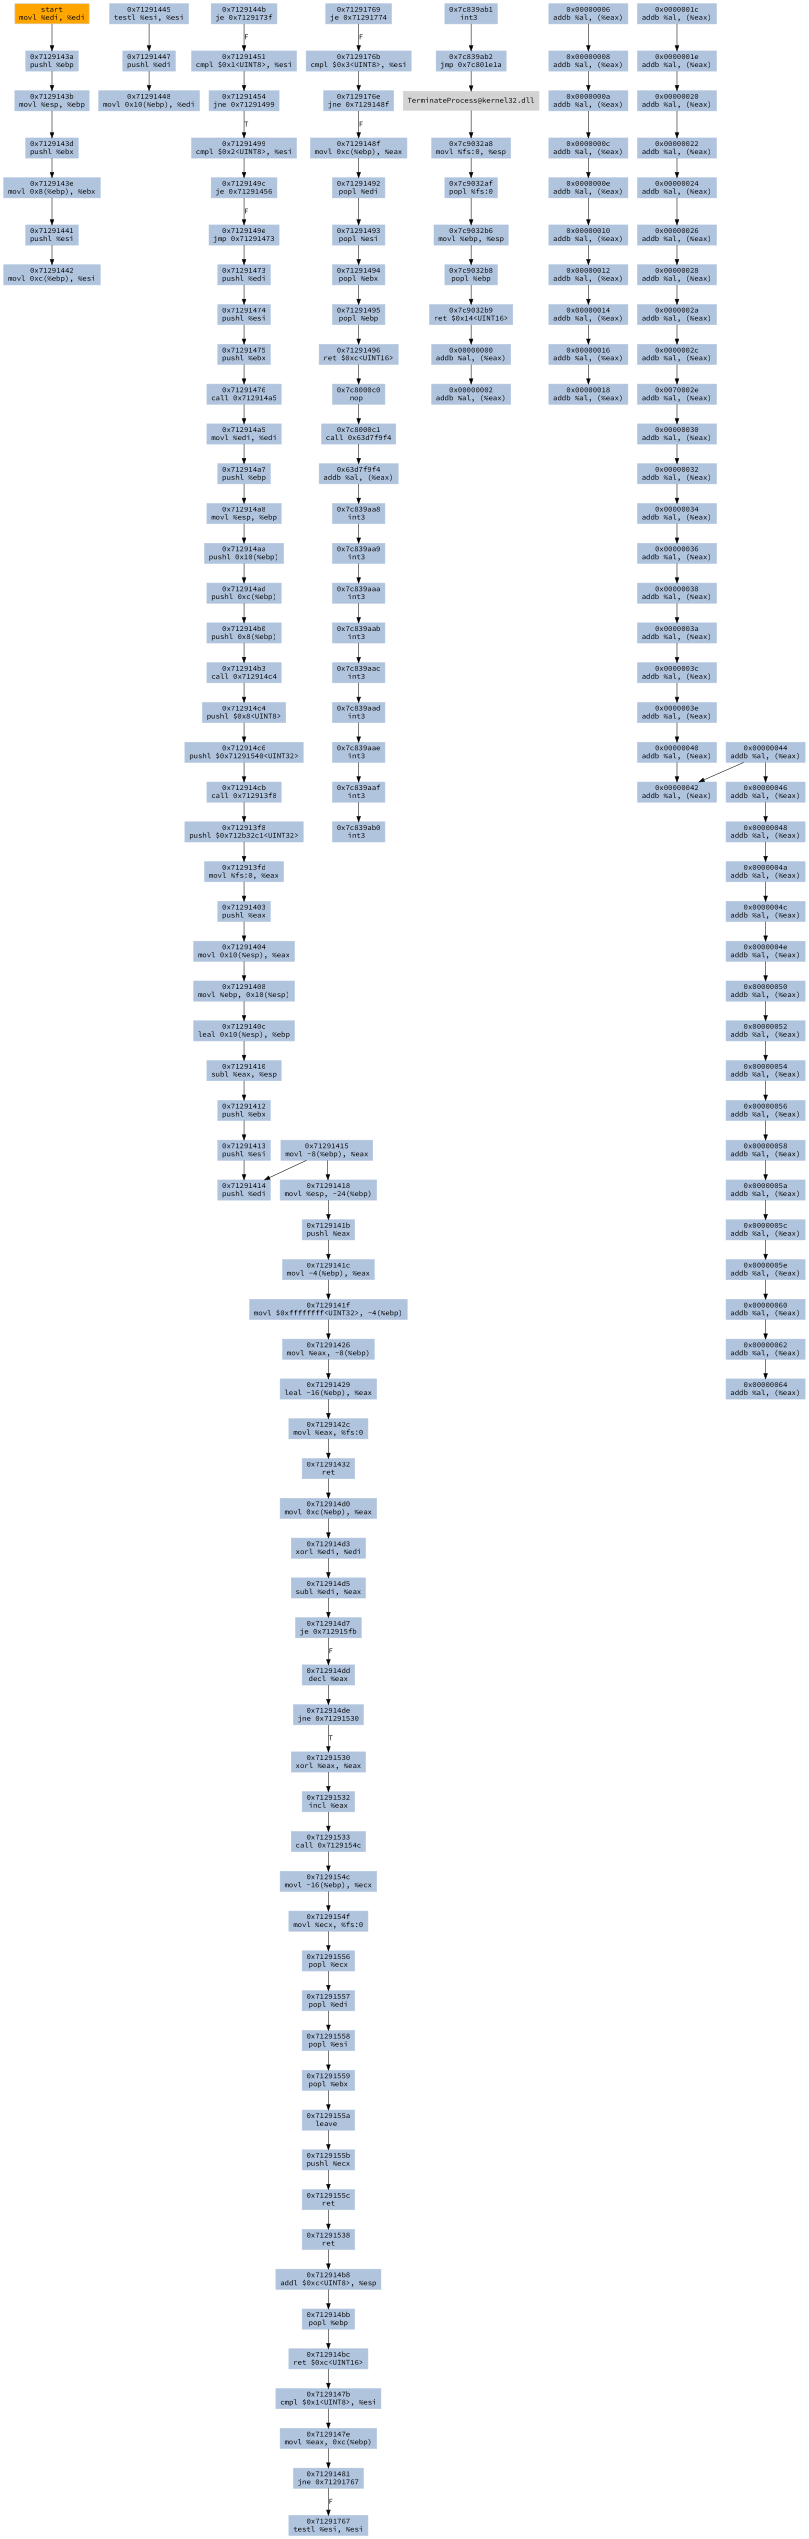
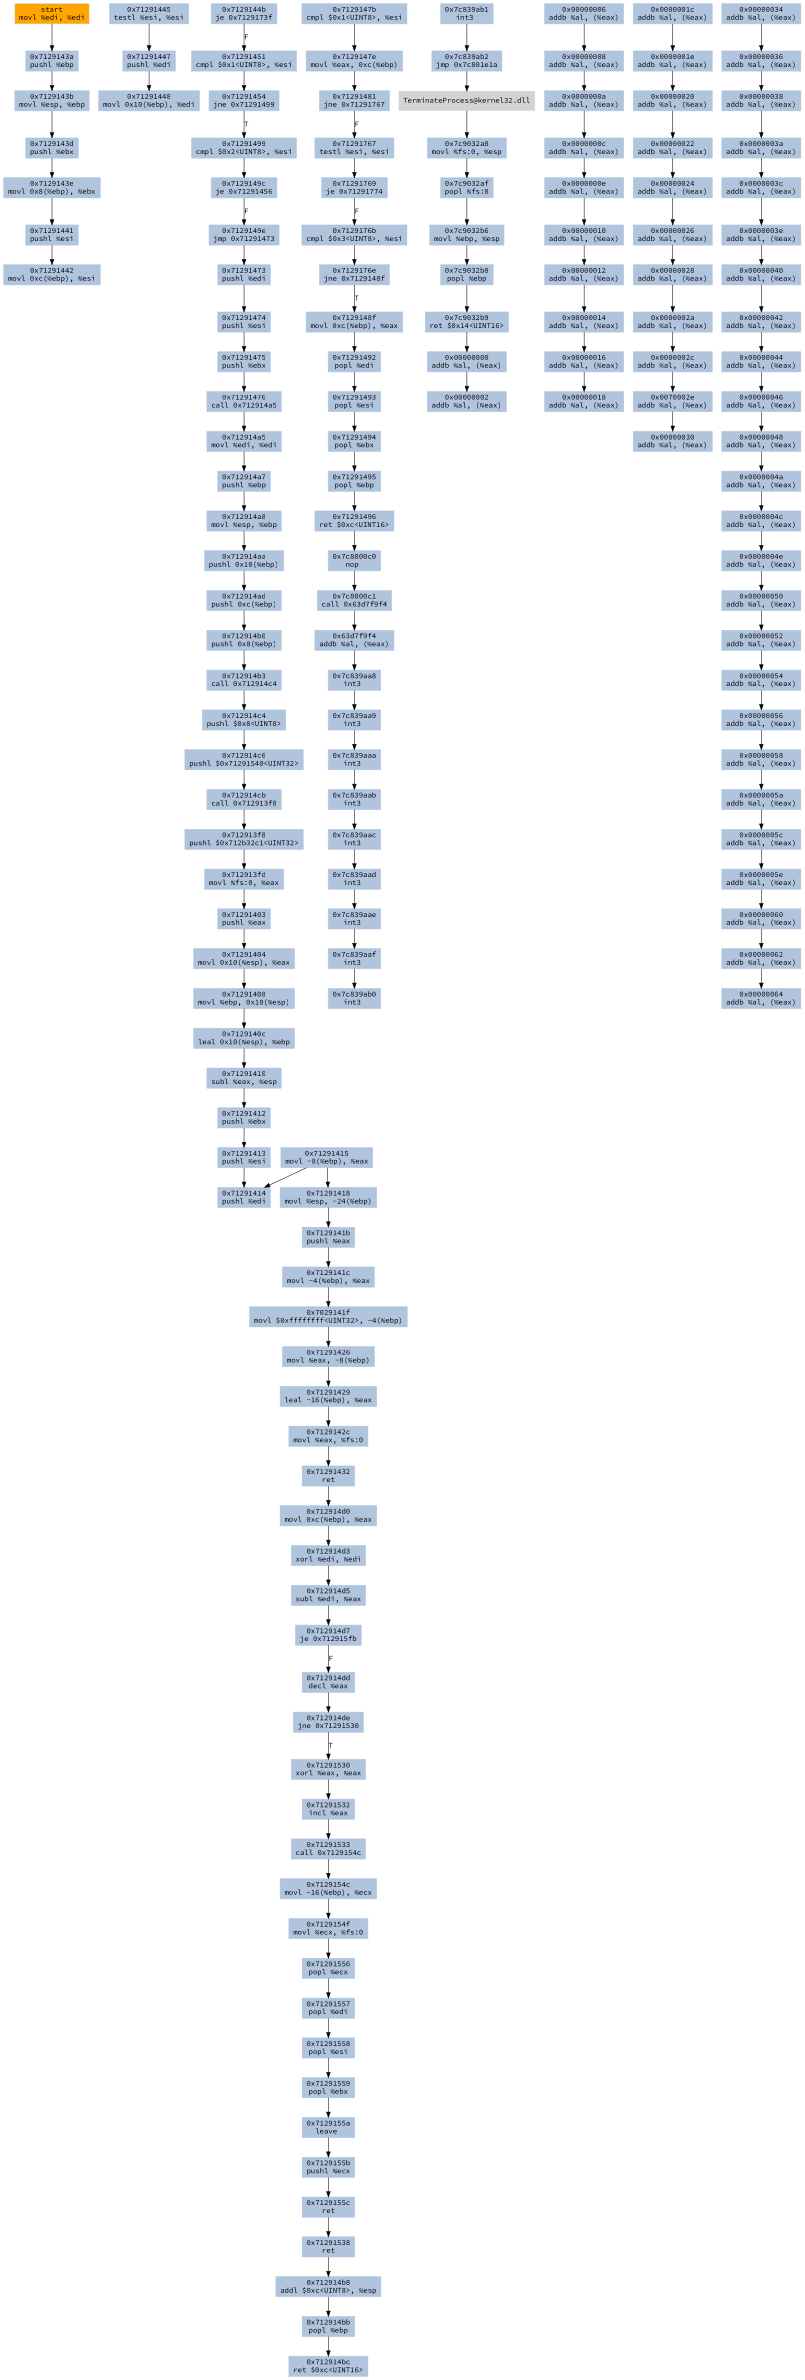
edge "0x7129176e jne 0x7129148f" -> "0x7129148f movl 0xc(%ebp), %eax": label "F" -> "T"
edge "0x71291767 testl %esi, %esi" -> "0x71291769 je 0x71291774": added
node "0x00000032 addb %al, (%eax)": removed
edge "0x00000044 addb %al, (%eax)" -> "0x00000042 addb %al, (%eax)": reversed
node "0x7129141f movl $0xffffffff<UINT32>, -4(%ebp)": label "0x7129141f movl $0xffffffff<UINT32>, -4(%ebp)" -> "0x7029141f movl $0xffffffff<UINT32>, -4(%ebp)"
edge "0x712914bc ret $0xc<UINT16>" -> "0x7129147b cmpl $0x1<UINT8>, %esi": removed
